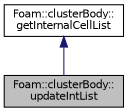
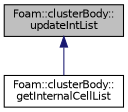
edge "Foam::clusterBody:: updateIntList" -> "Foam::clusterBody:: getInternalCellList": reversed
